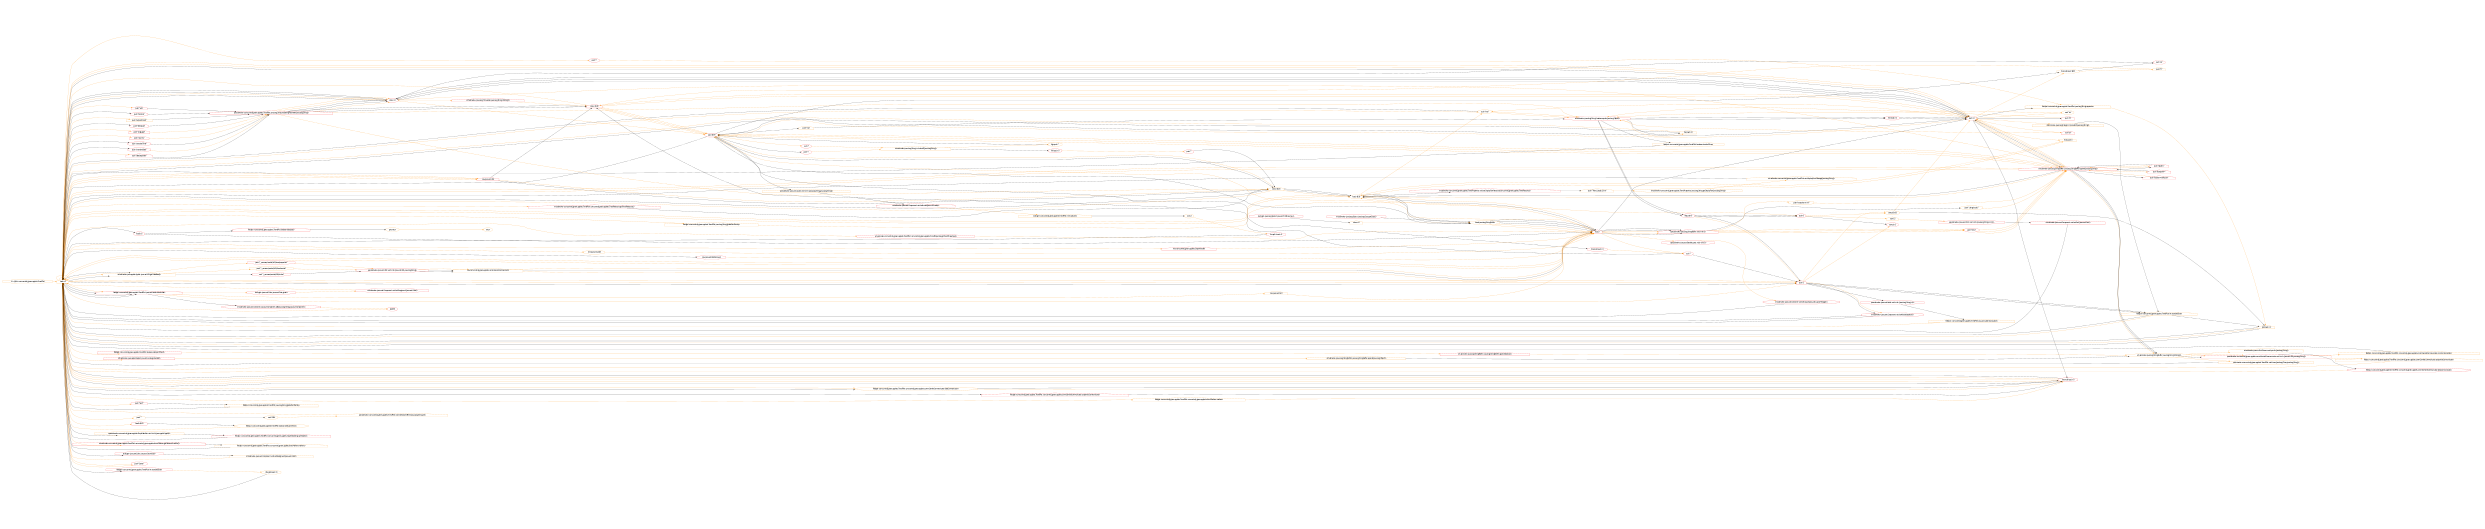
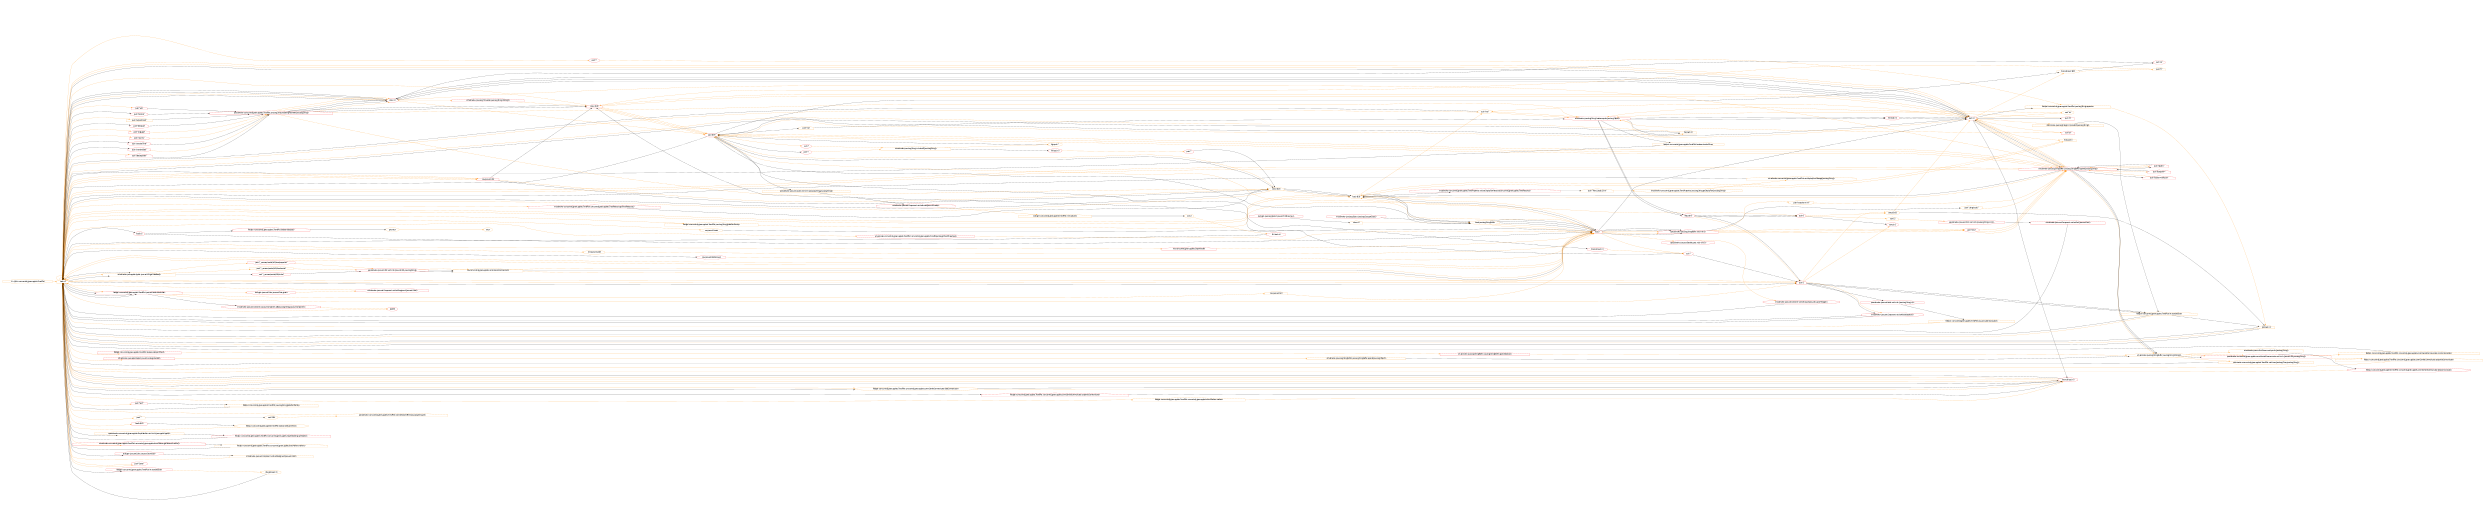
node "new java.util.Locale": added
node "ifcmplt.i load.r r0": label "ifcmplt.i load.r r0" -> "iflt.i load.r r0"
